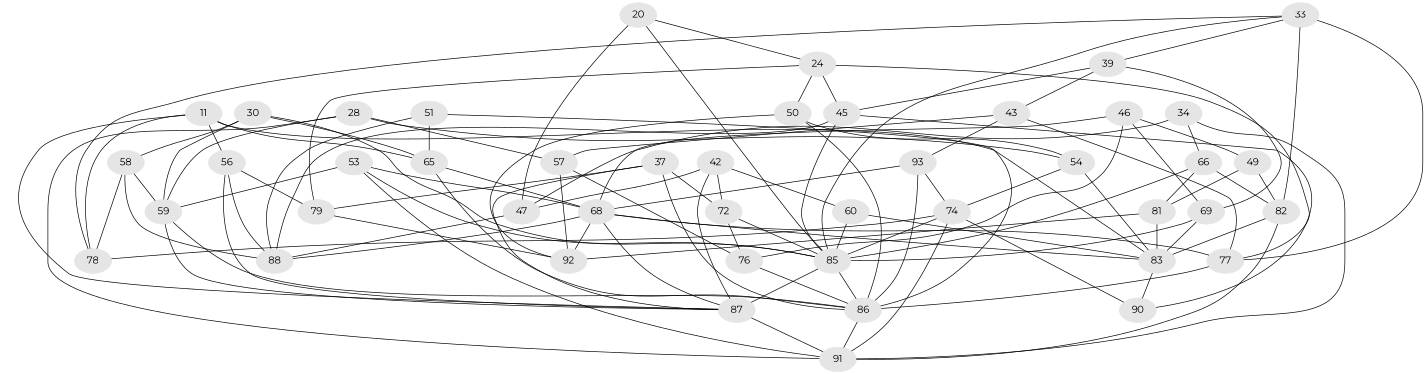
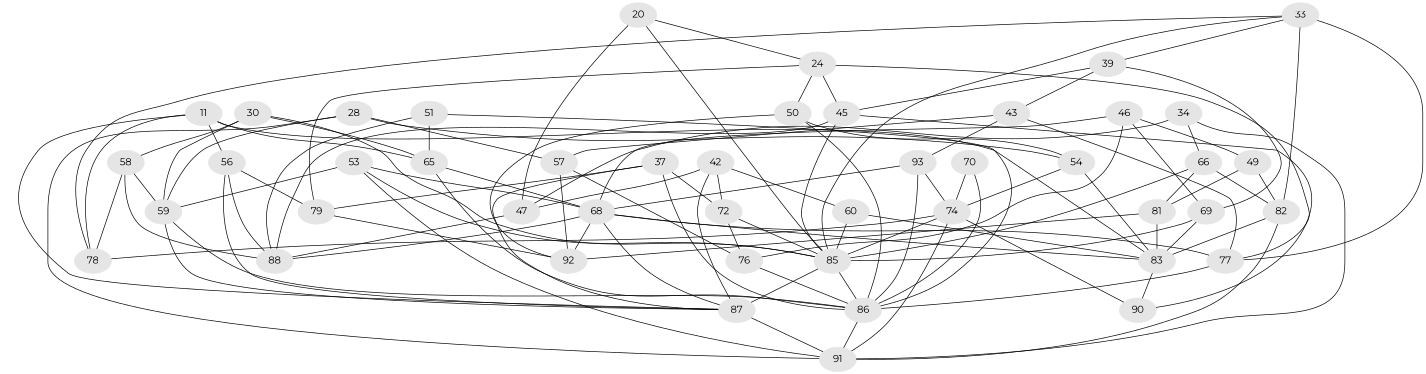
node "70": added
